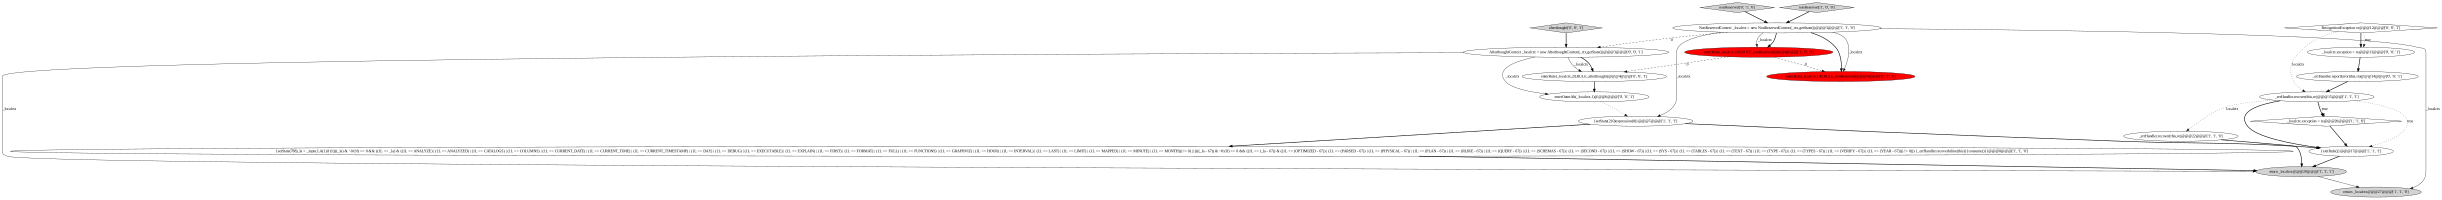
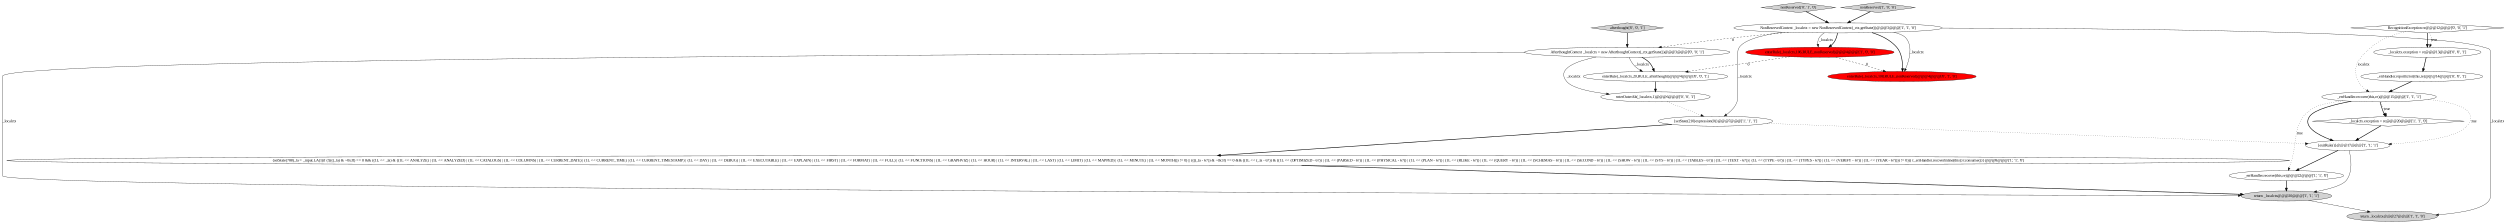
edge "_errHandler.recover(this,re)@@@15@@@['1', '1', '1']" -> "_errHandler.recover(this,re)@@@22@@@['1', '1', '0']": label "localctx" -> "true"
edge "{setState(210)expression(0)}@@@7@@@['1', '1', '1']" -> "{exitRule()}@@@17@@@['1', '1', '1']": style bold -> dotted
edge "{exitRule()}@@@17@@@['1', '1', '1']" -> "_errHandler.recover(this,re)@@@22@@@['1', '1', '0']": added
edge "{exitRule()}@@@17@@@['1', '1', '1']" -> "return _localctx@@@20@@@['1', '1', '1']": style bold -> solid
